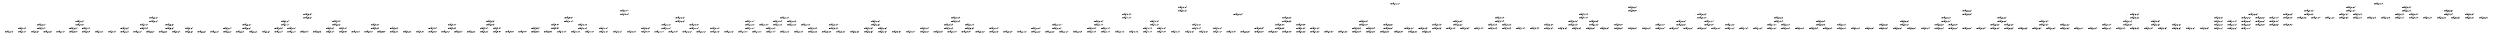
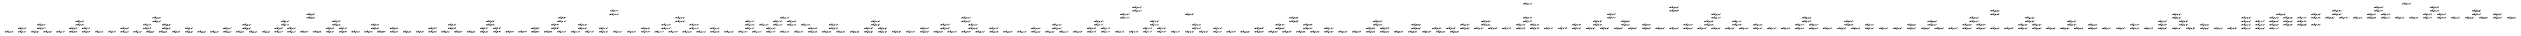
node "Node{data=[3906, 3906]}": added
node "Node{data=[3920, 3920]}": added
